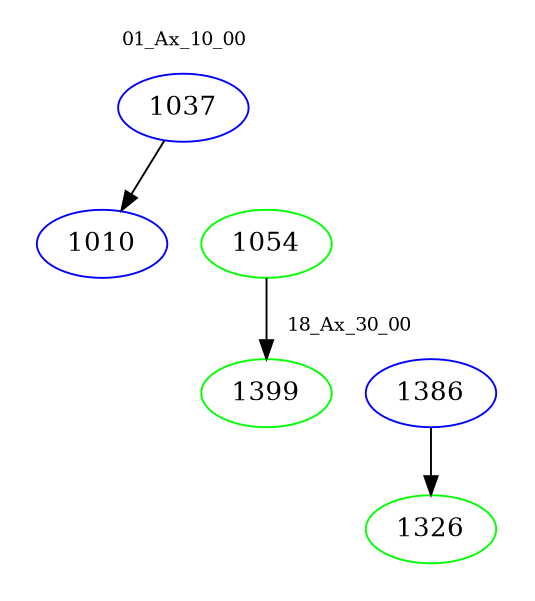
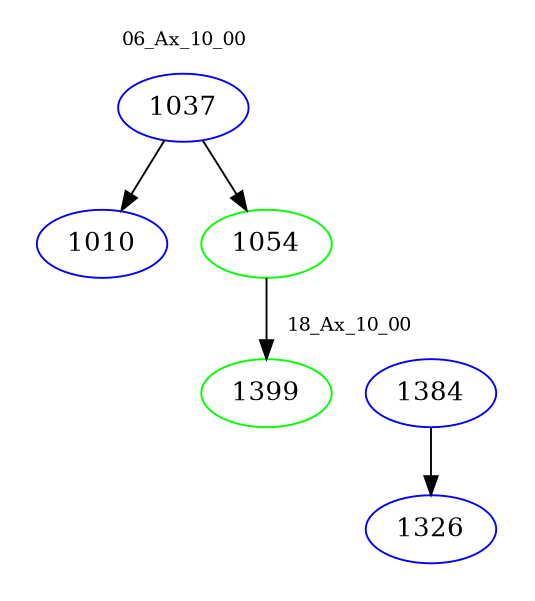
cluster "01_Ax_10_00": label "01_Ax_10_00" -> "06_Ax_10_00"
edge "1037" -> "1054": added
cluster "18_Ax_30_00": label "18_Ax_30_00" -> "18_Ax_10_00"
node "1386": label "1386" -> "1384"
node "1326": color green -> blue
